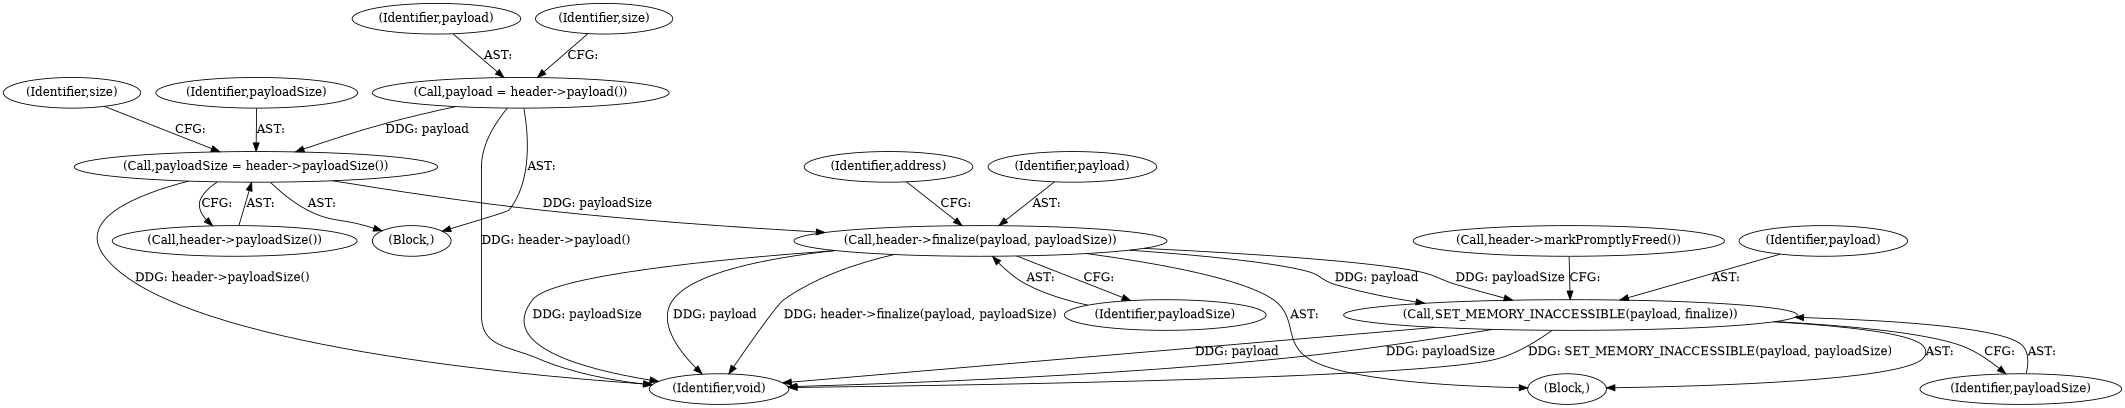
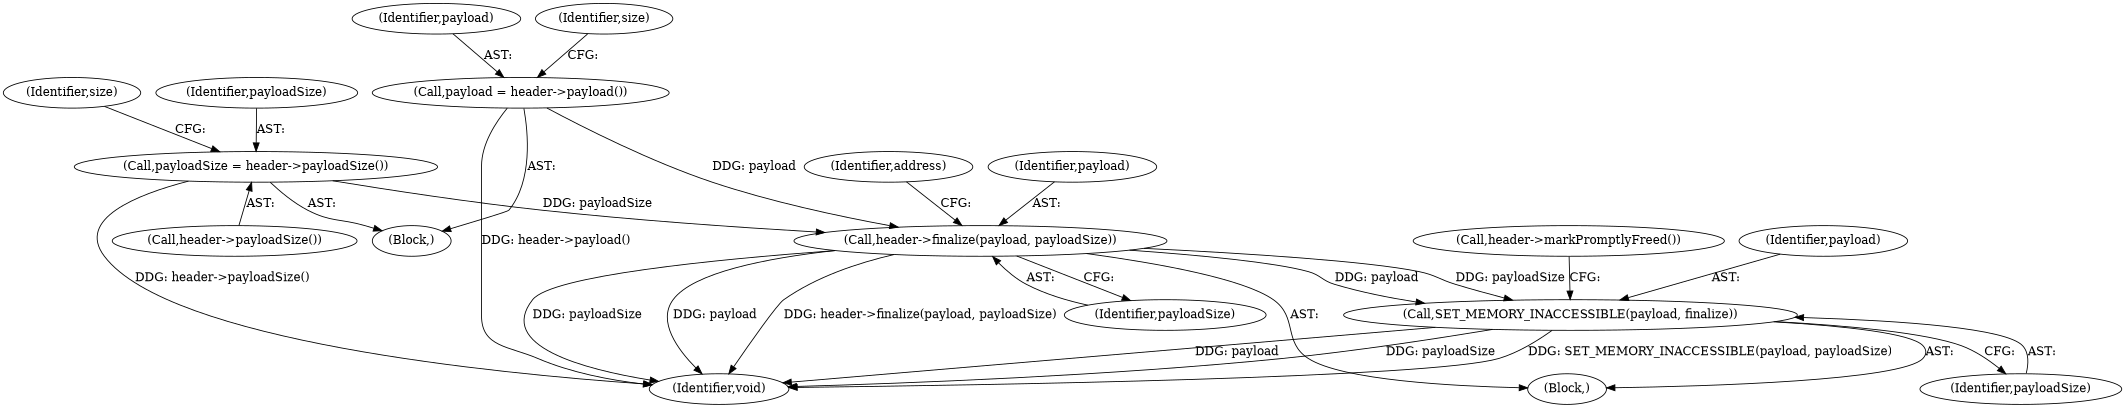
edge "(Call,payload = header->payload())" -> "(Call,payloadSize = header->payloadSize())": now "(Call,payload = header->payload())" -> "(Call,header->finalize(payload, payloadSize))"
edge "(Call,payloadSize = header->payloadSize())" -> "(Call,header->payloadSize())": removed, label "CFG:"
